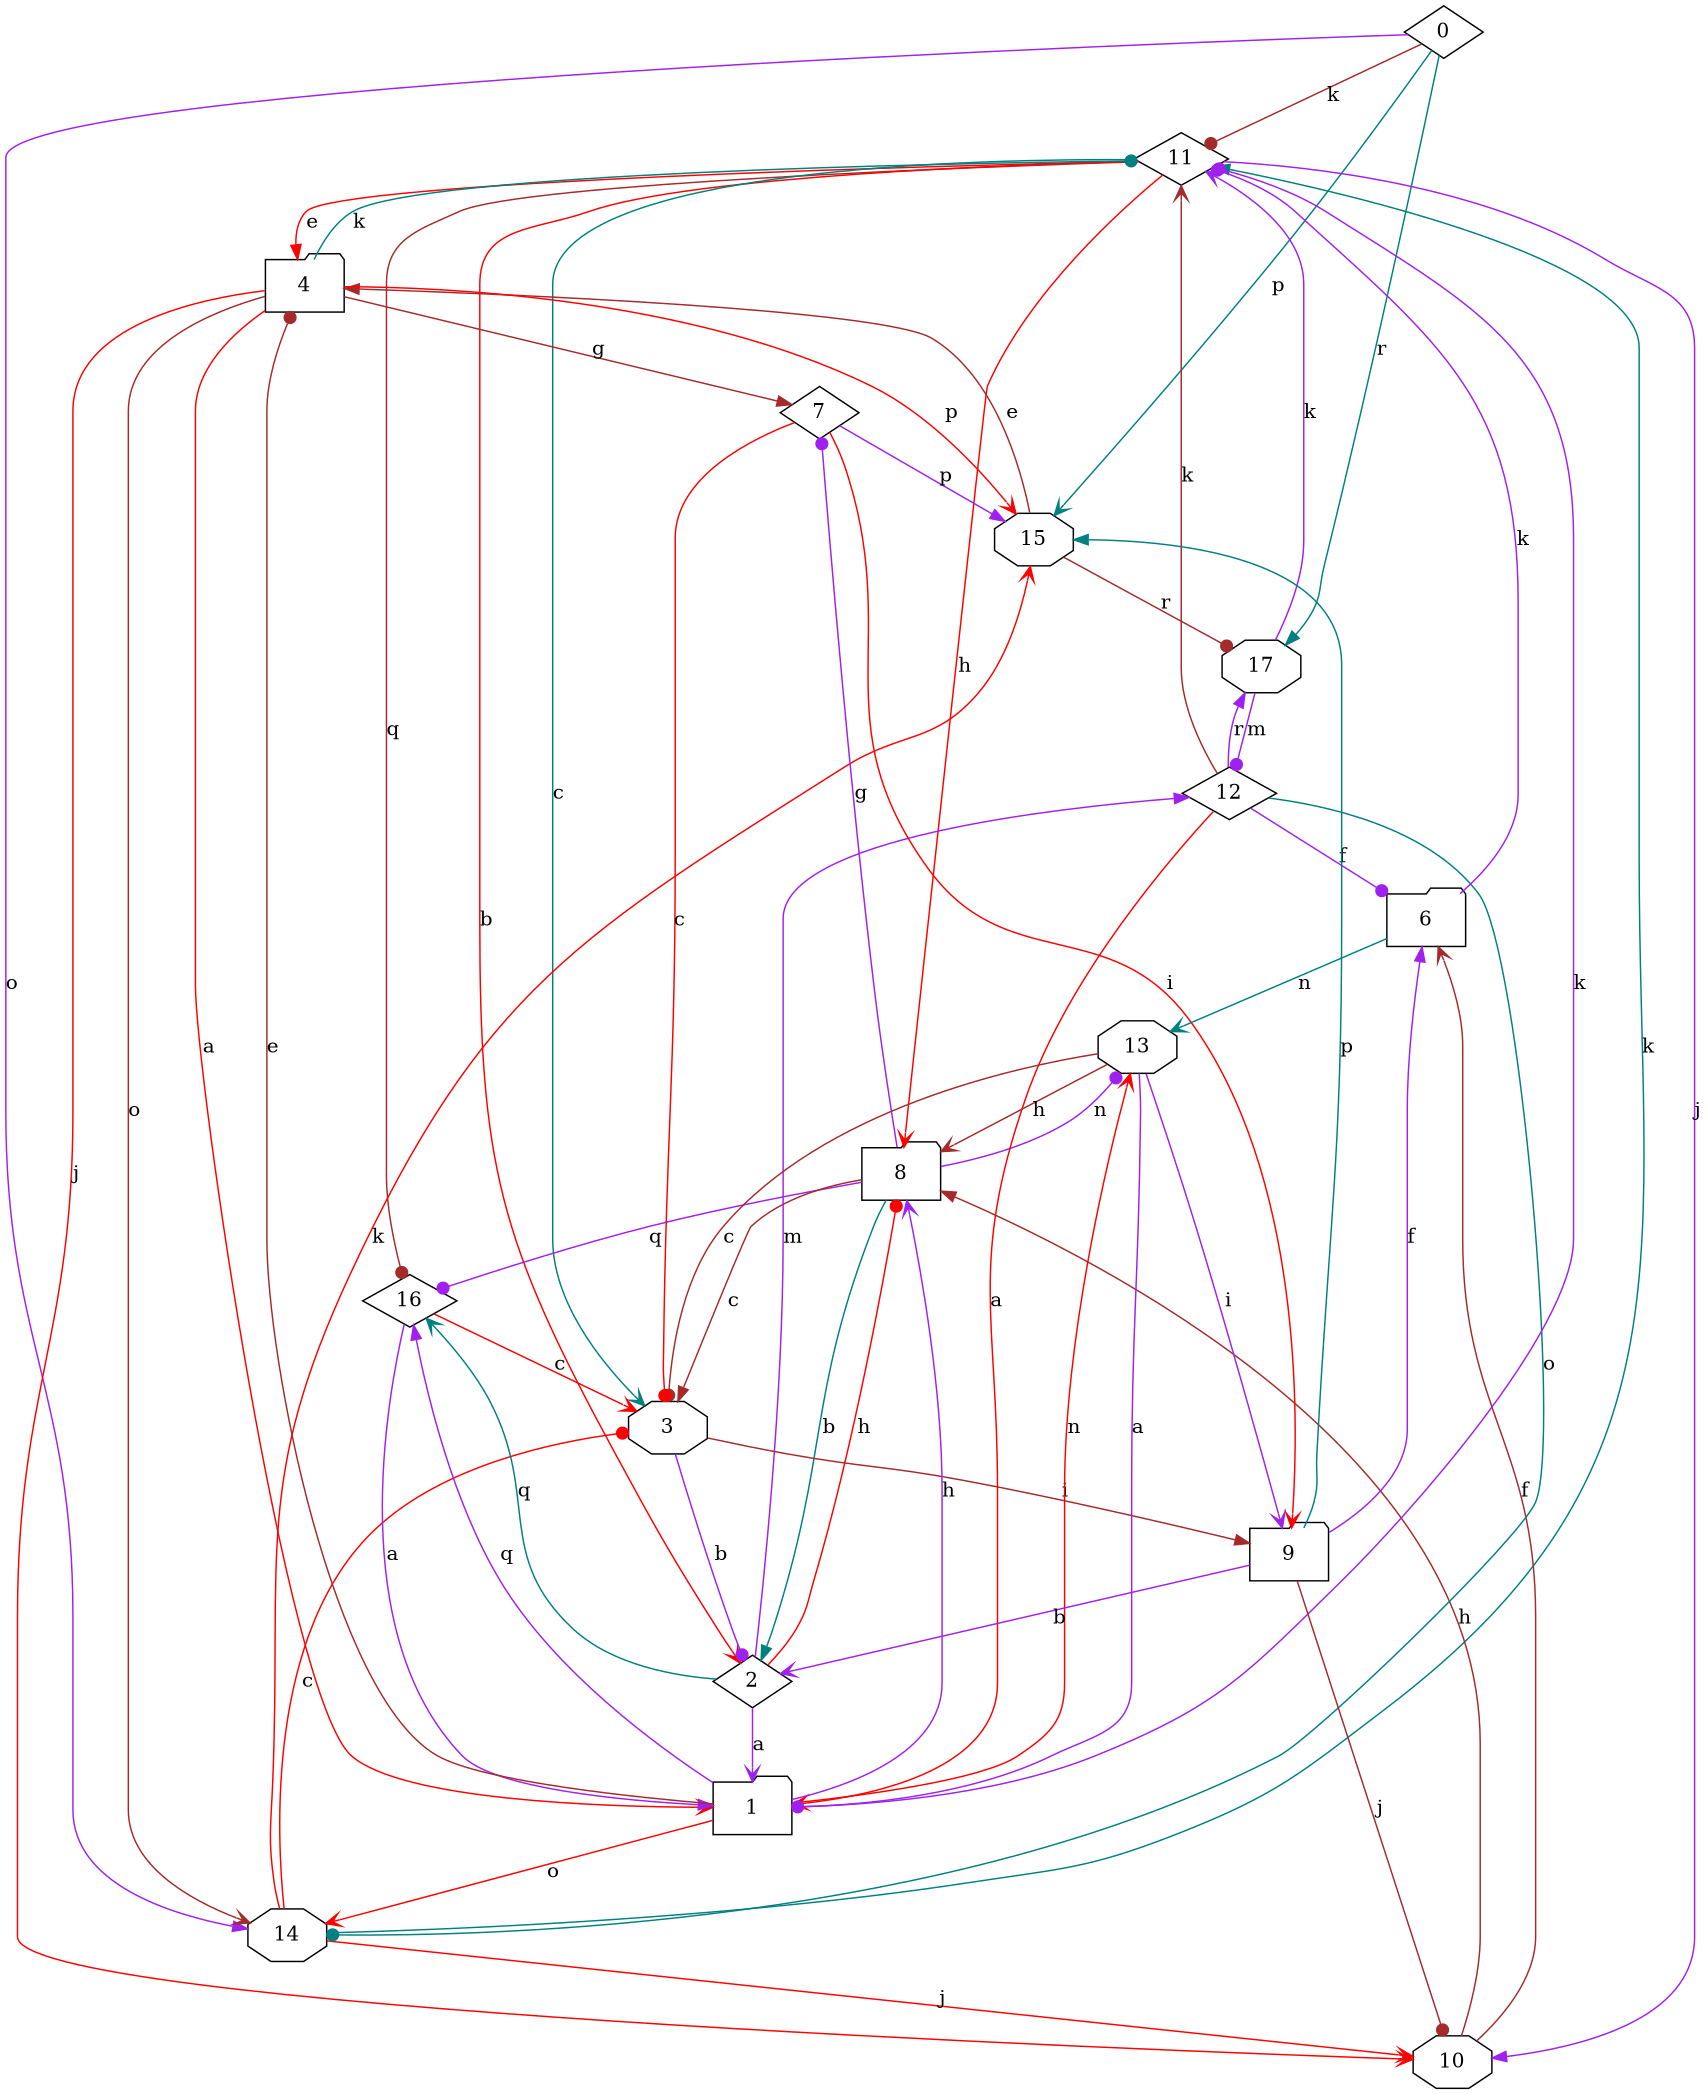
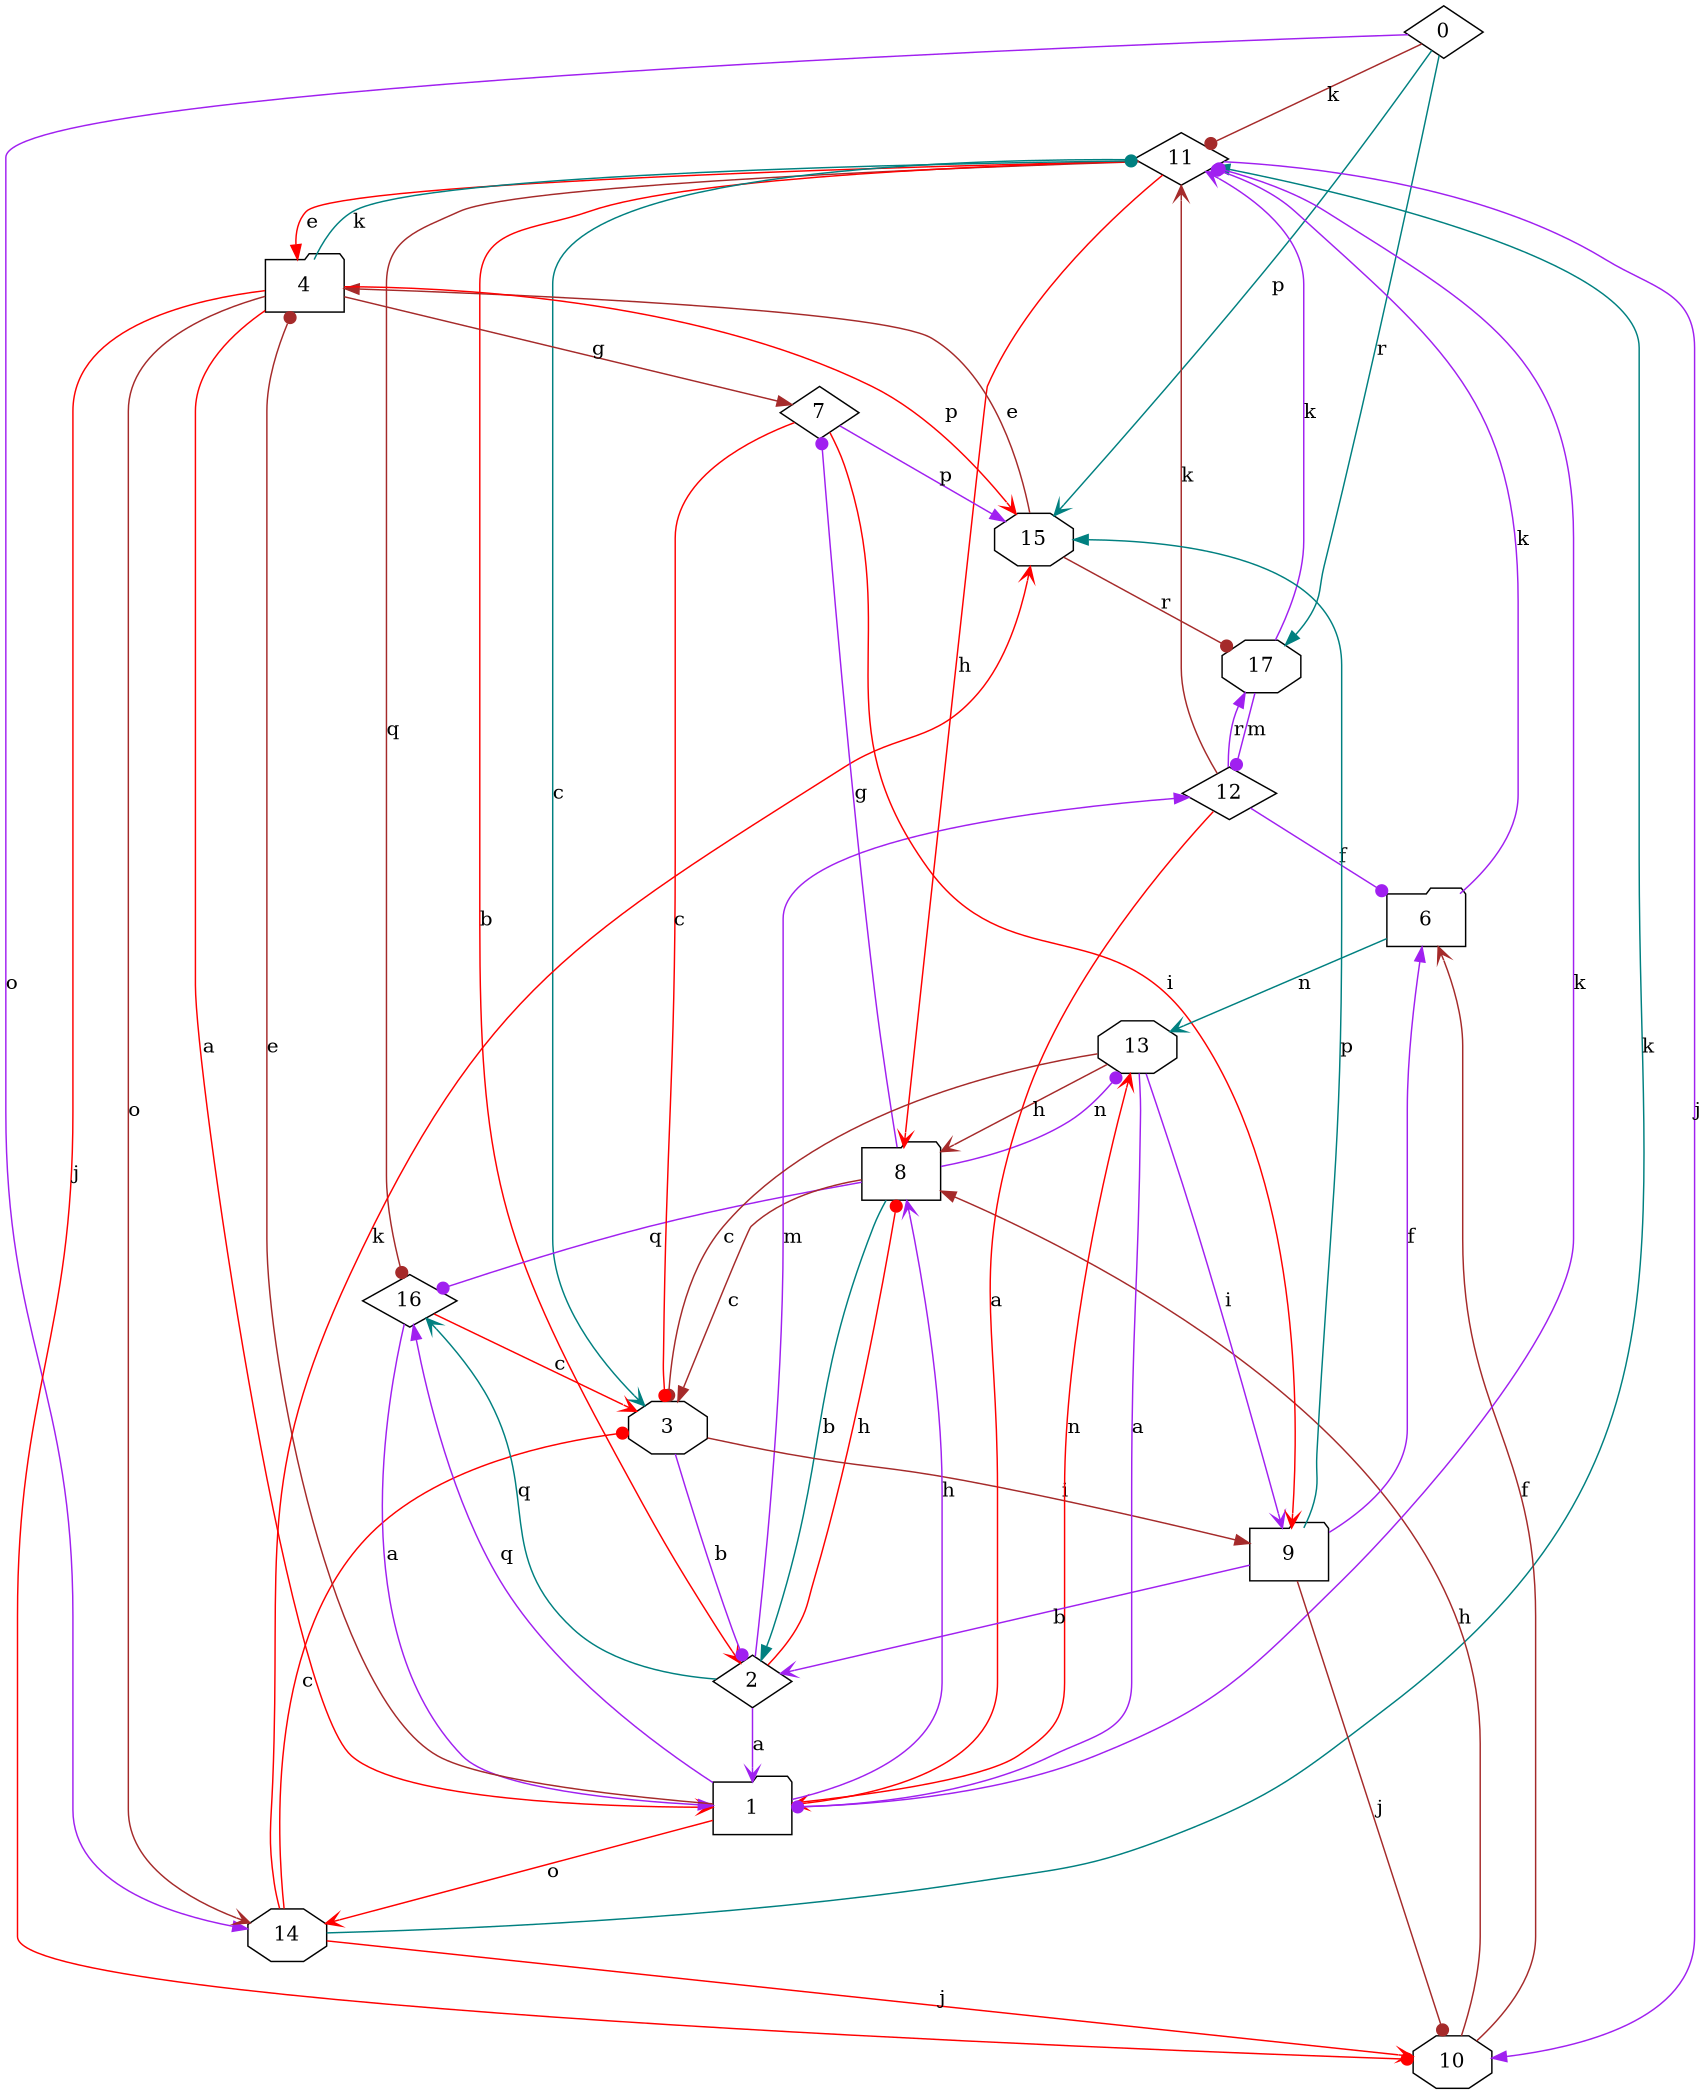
edge "12" -> "14": removed, label "o"
edge "4" -> "10": arrowhead vee -> dot
